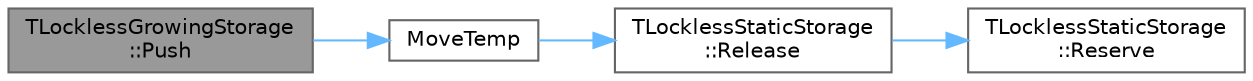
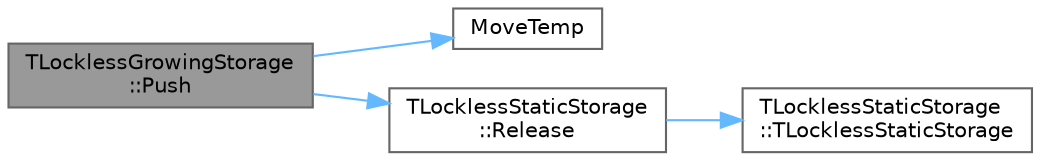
edge "MoveTemp" -> "TLocklessStaticStorage ::Release": now "TLocklessGrowingStorage ::Push" -> "TLocklessStaticStorage ::Release"
node "TLocklessStaticStorage ::Reserve": label "TLocklessStaticStorage ::Reserve" -> "TLocklessStaticStorage ::TLocklessStaticStorage"
